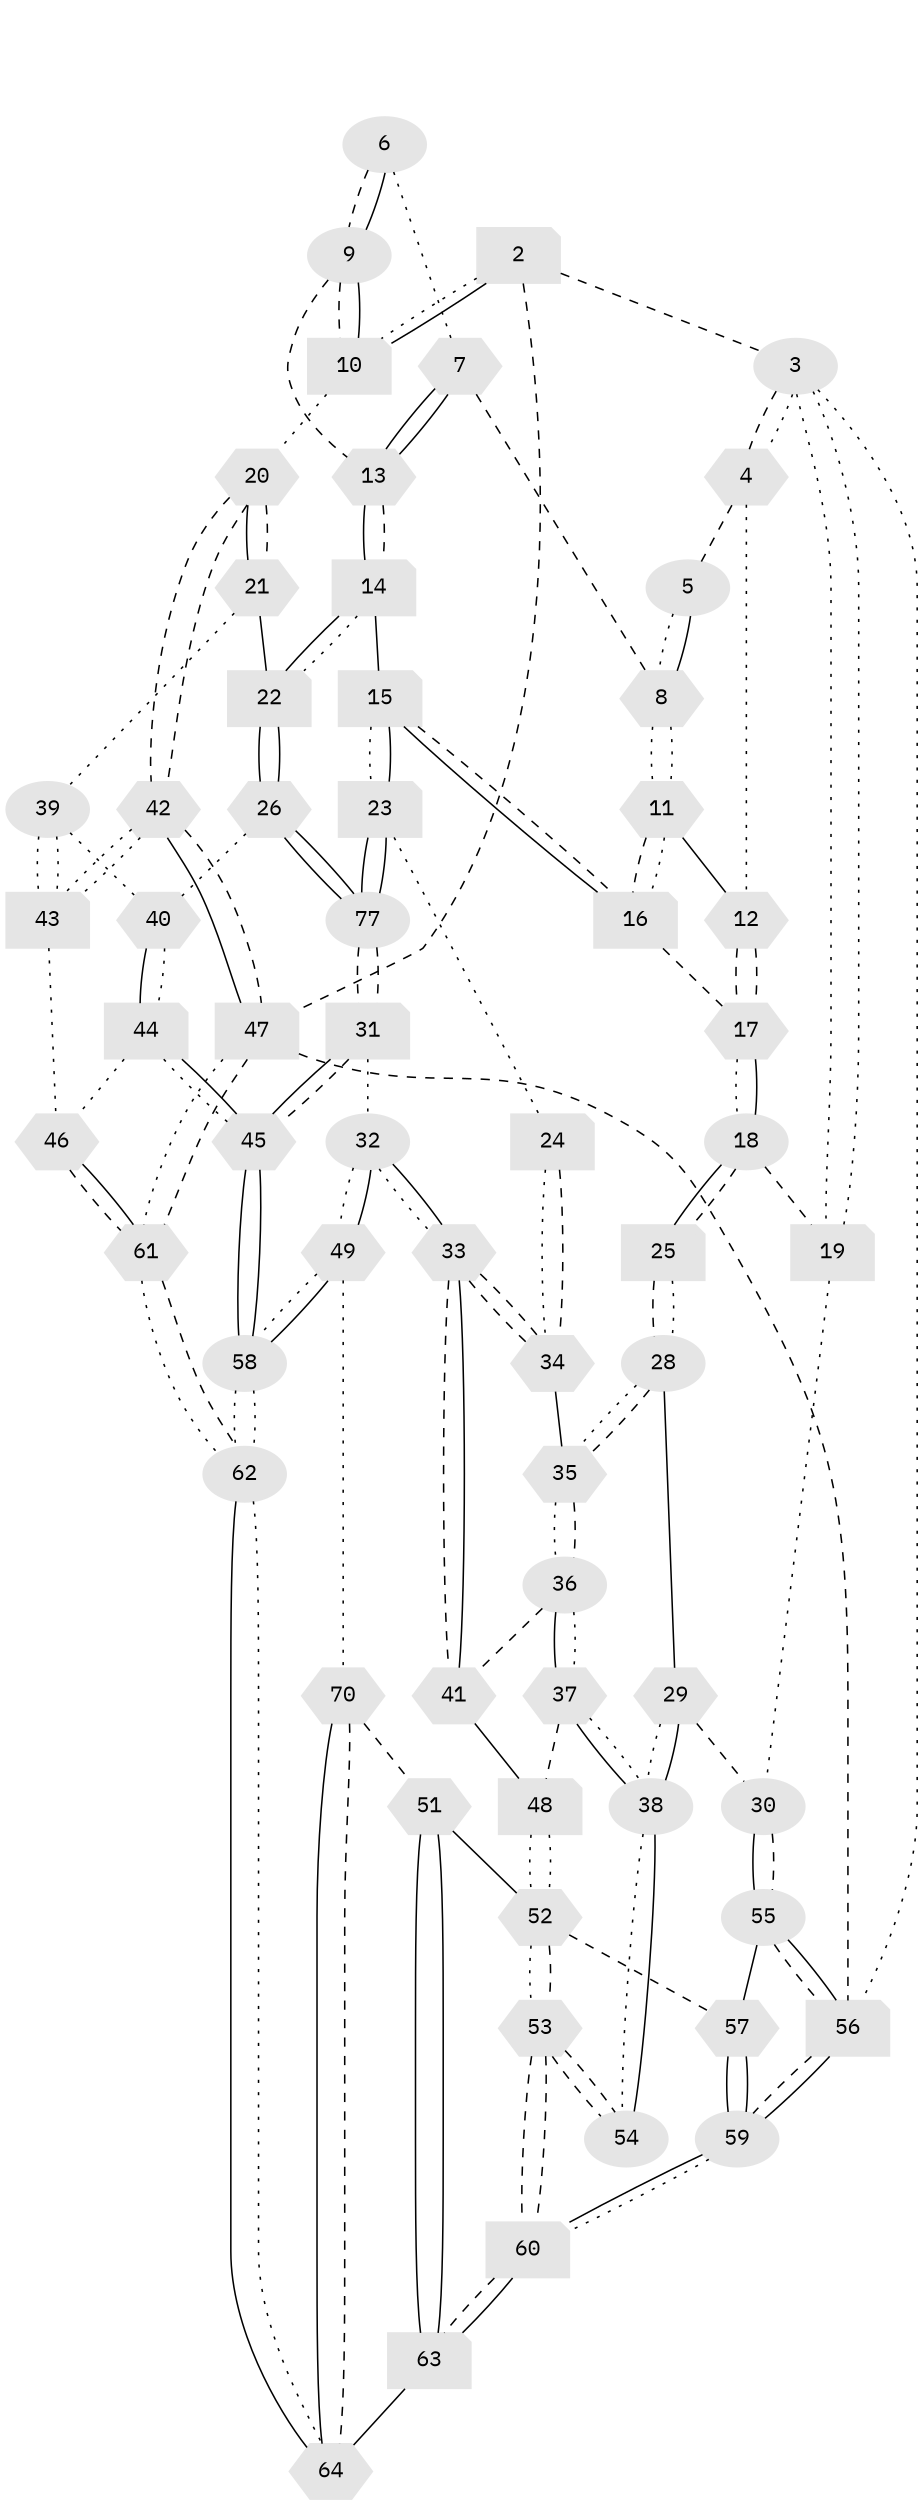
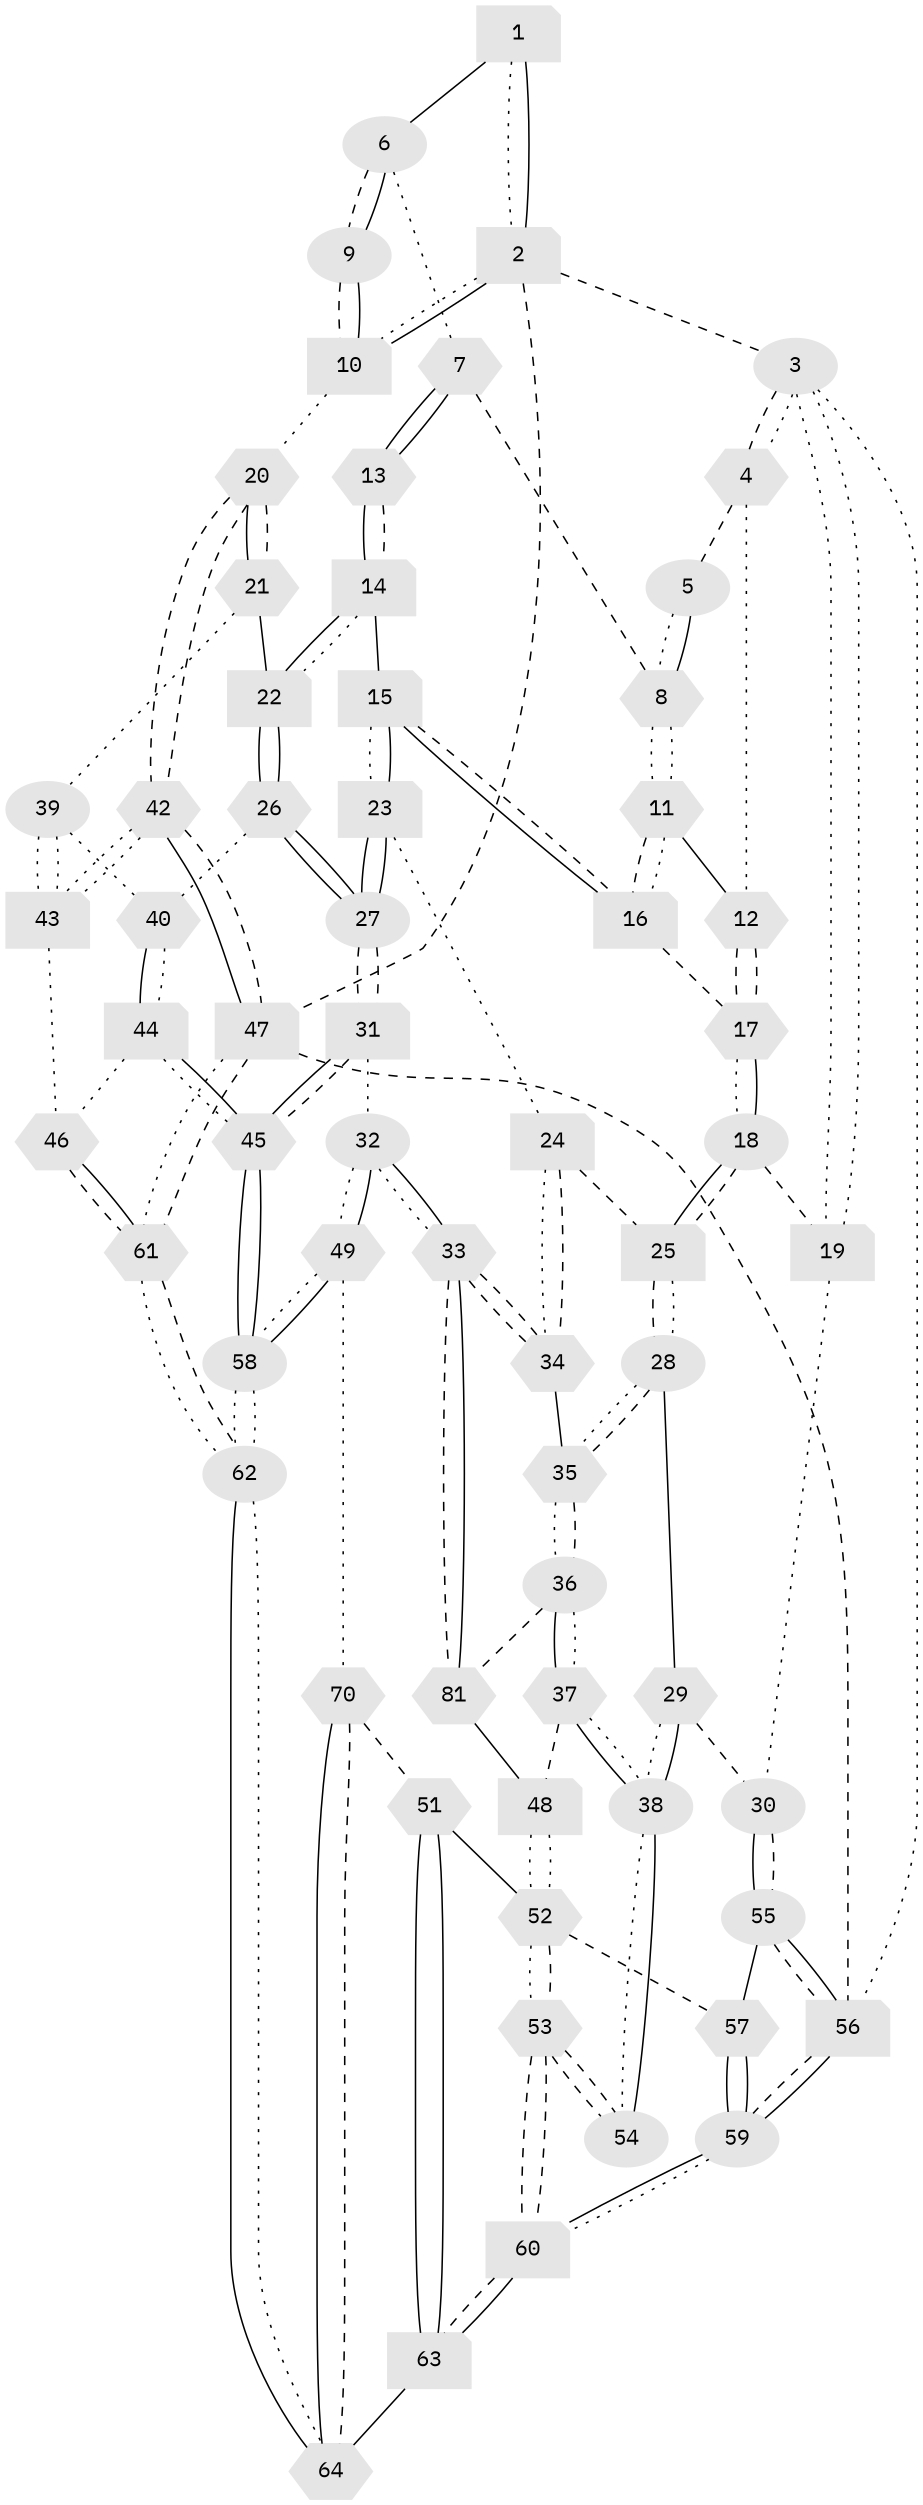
node "1": added
edge "9" -- "13": removed
node "77": label "77" -> "27"
edge "24" -- "25": added
node "41": label "41" -> "81"
